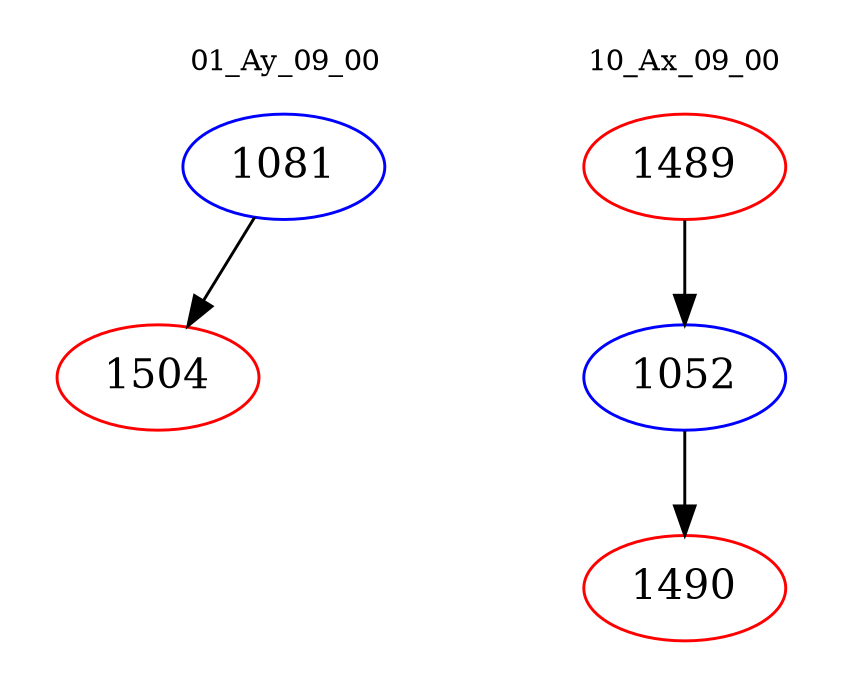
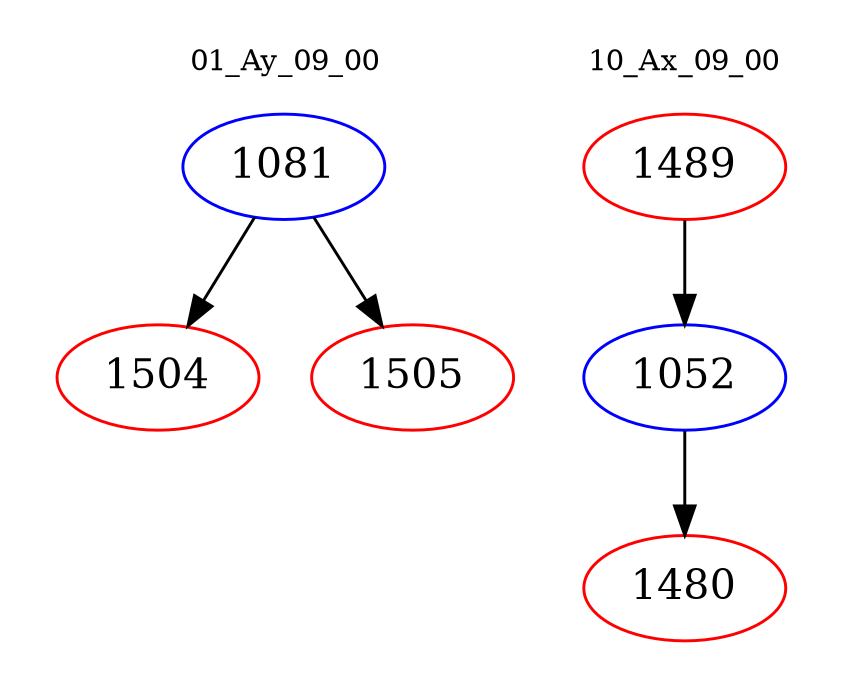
node "1505": added
node "1490": label "1490" -> "1480"
